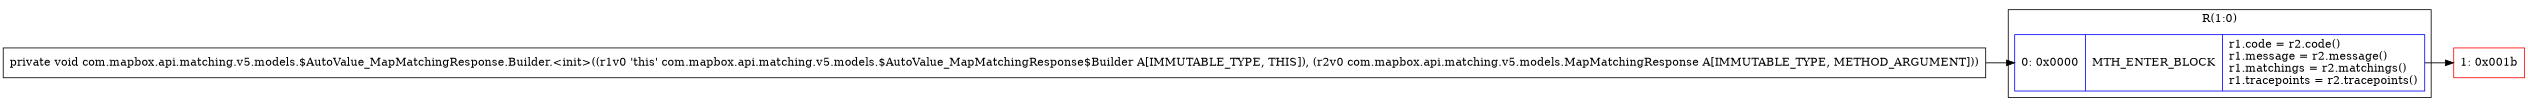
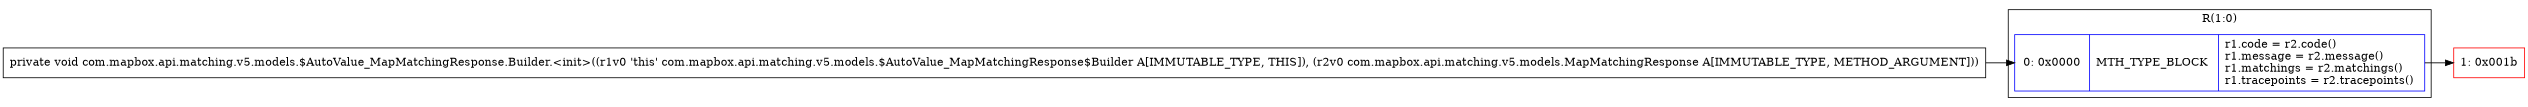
node "0: 0x0000": text "MTH_ENTER_BLOCK" -> "MTH_TYPE_BLOCK"
